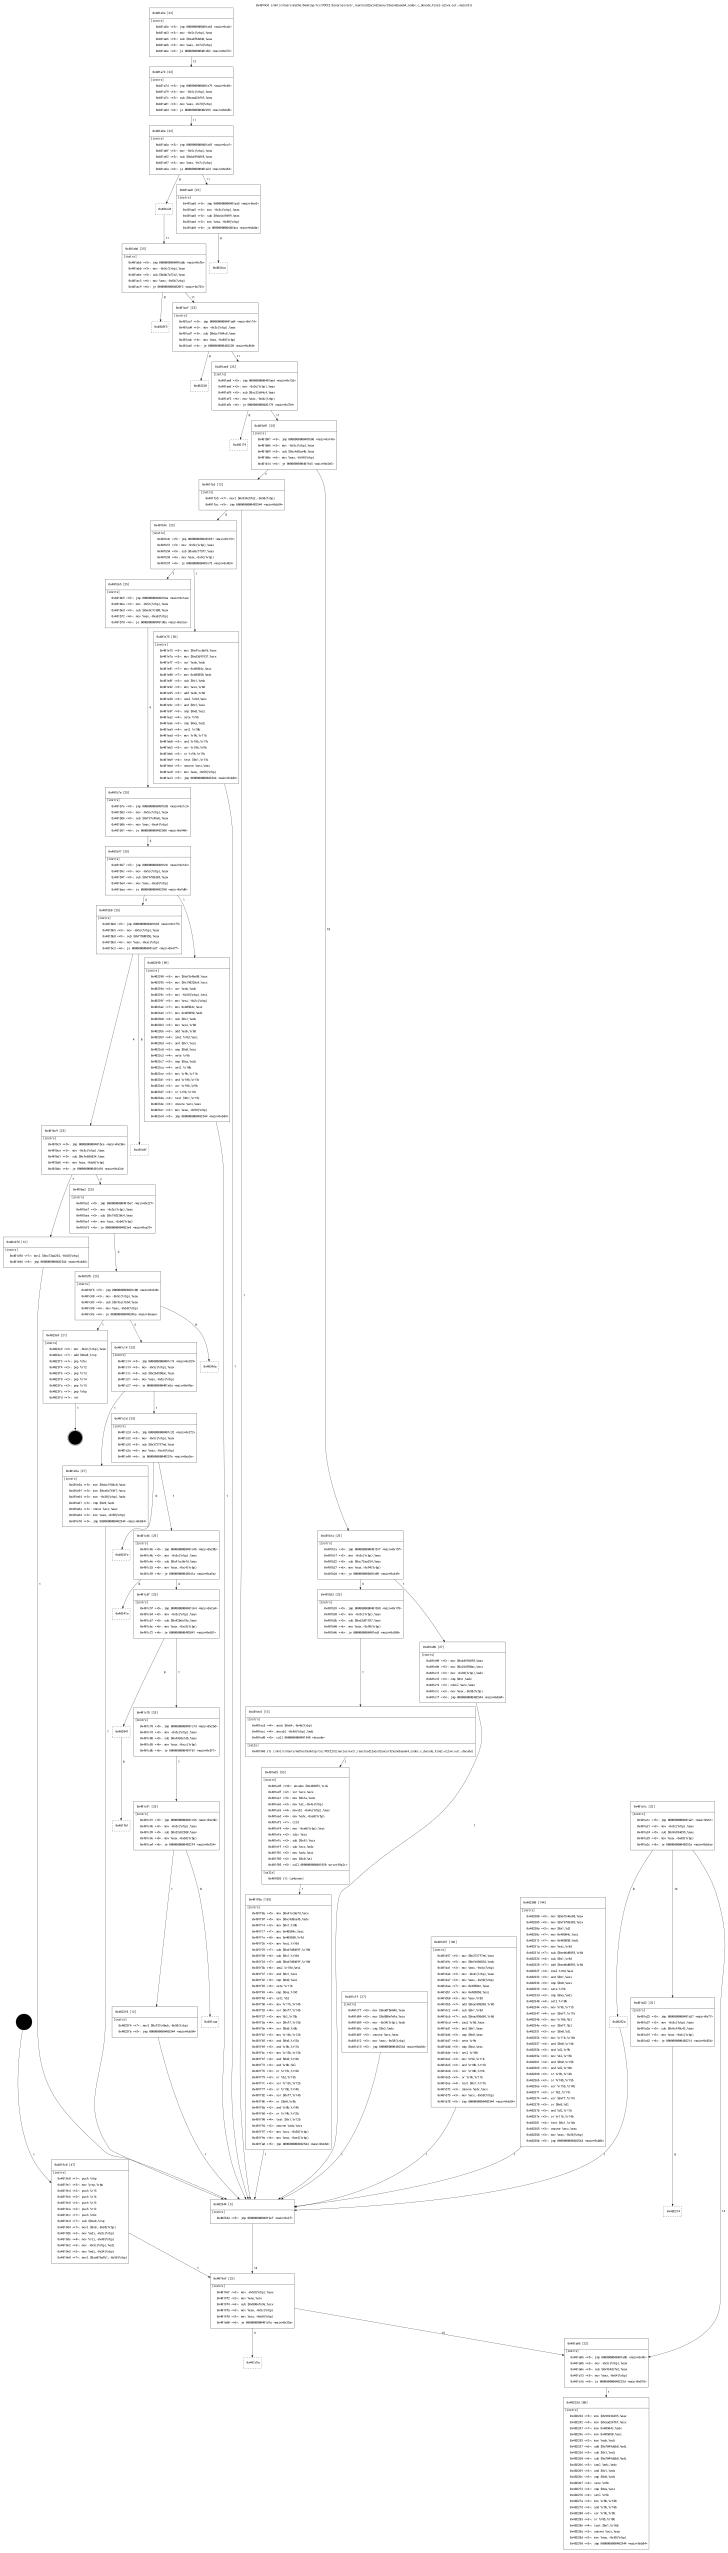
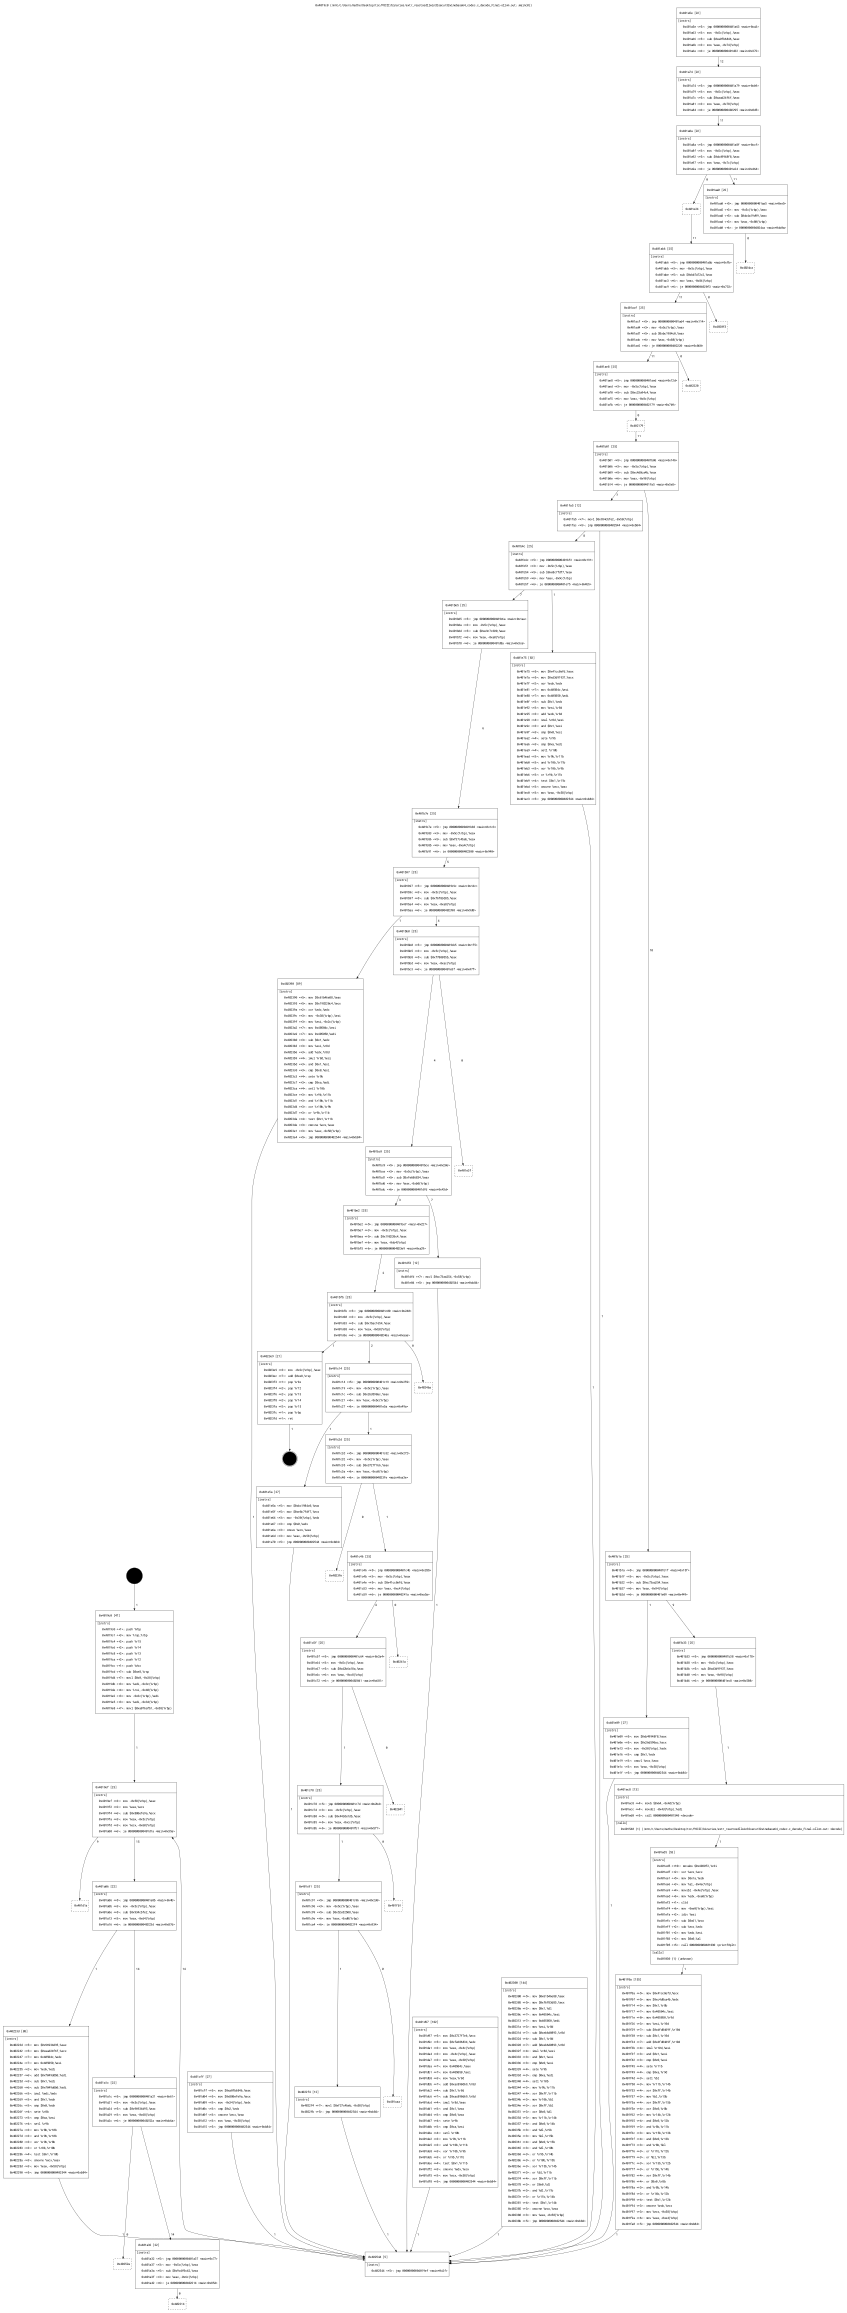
edge "0x401ae8 [25]" -> "0x401b01 [25]": now "0x402179" -> "0x401b01 [25]"
edge "0x402041" -> "0x401fb1": now "0x401c78 [25]" -> "0x401fb1"
edge "0x401a1c [22]" -> "0x401a06 [22]": reversed
edge "0x40252a" -> "0x402544 [5]": now "0x40223d [88]" -> "0x402544 [5]"
